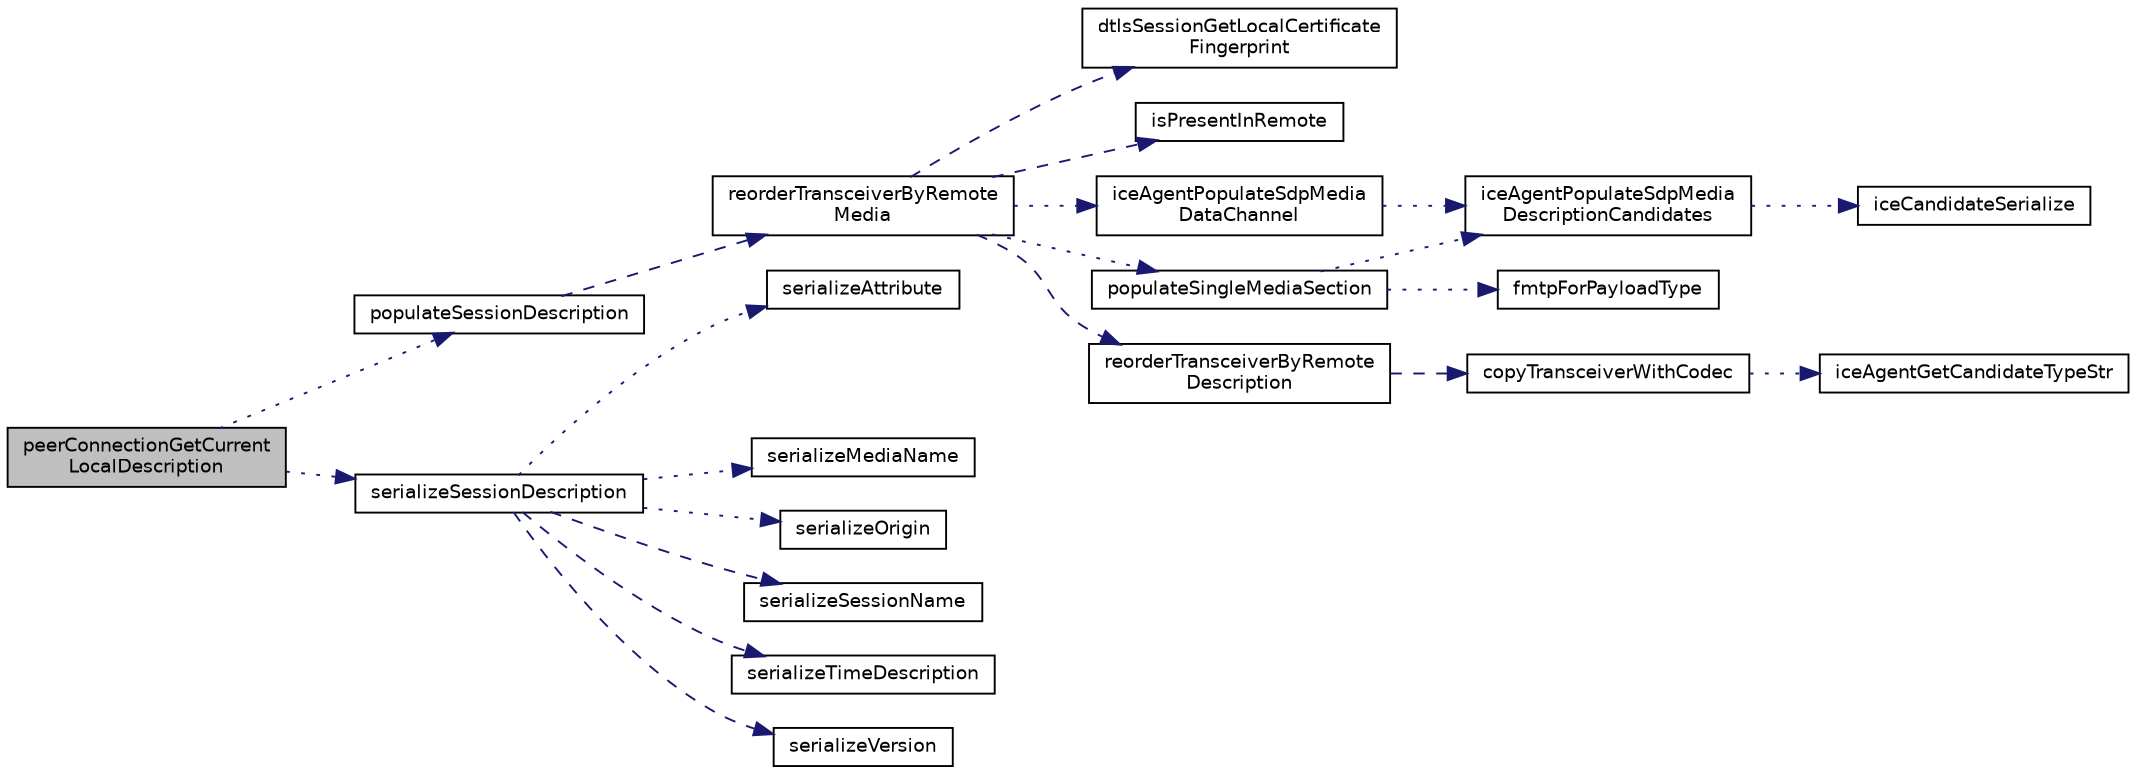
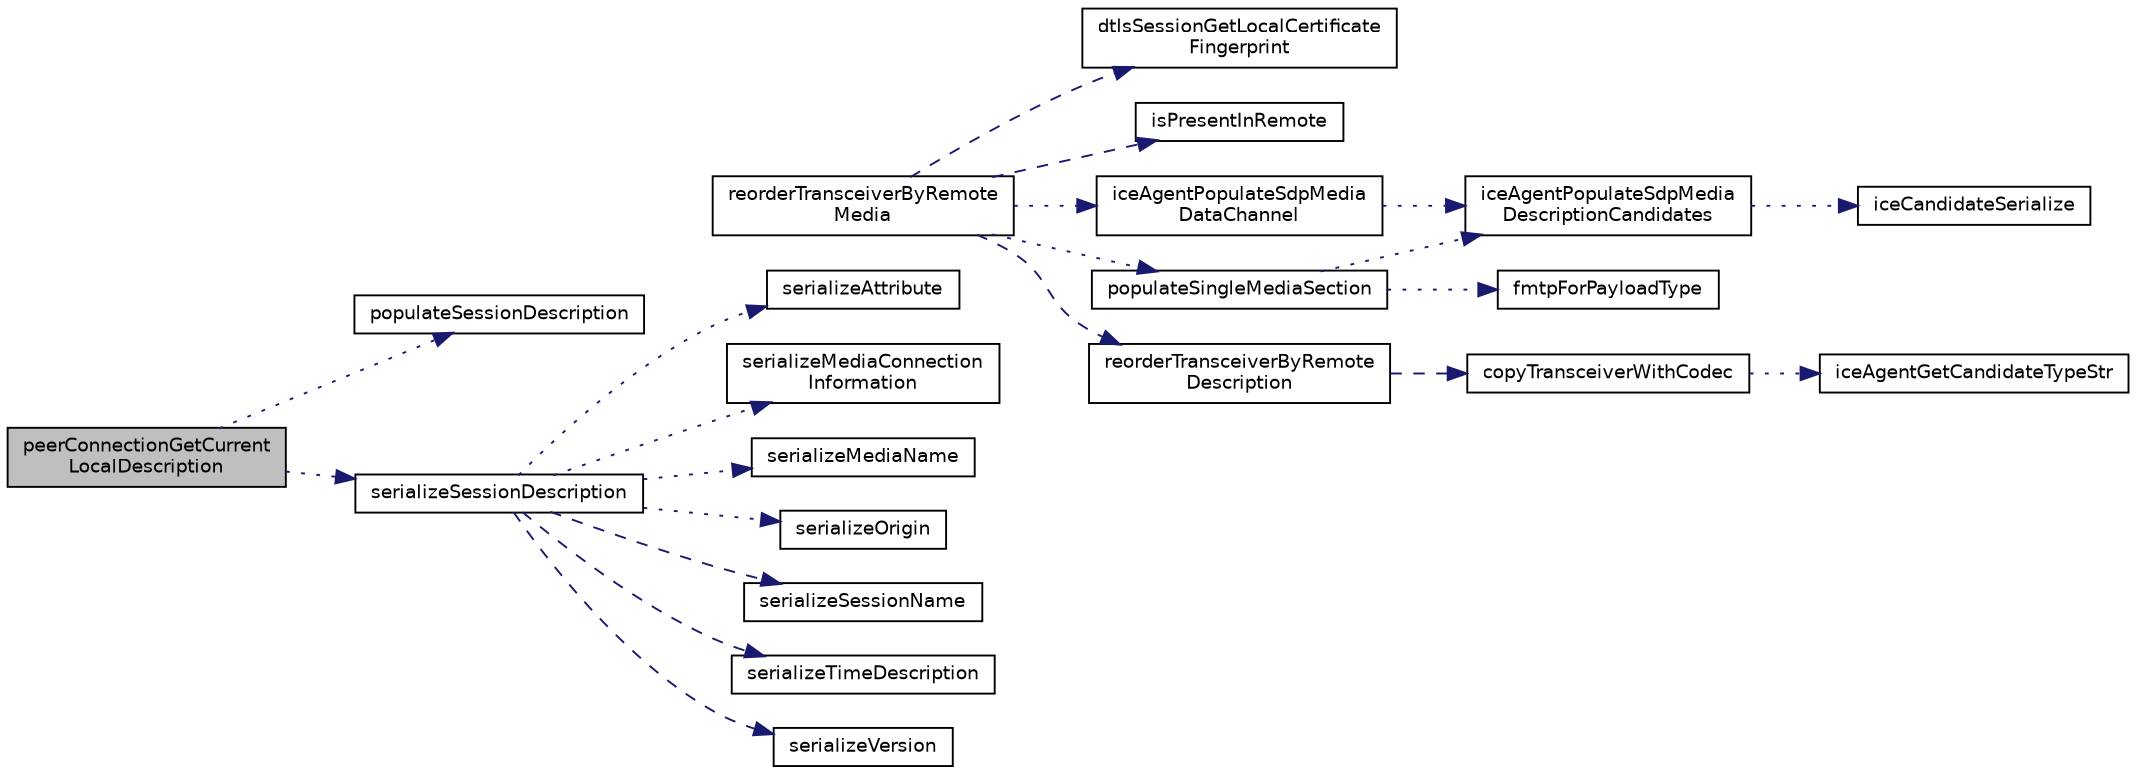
edge "populateSessionDescription" -> "reorderTransceiverByRemote Media": removed
node "serializeMediaConnection Information": added
